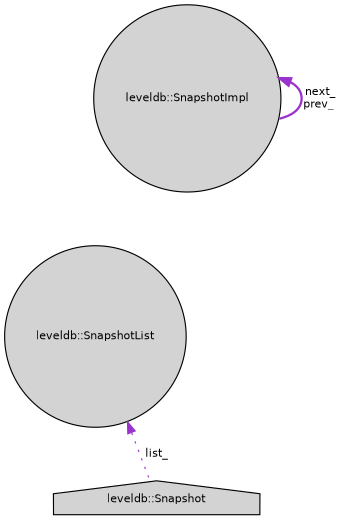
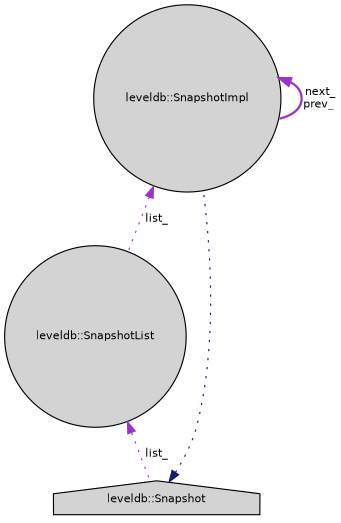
edge "leveldb::SnapshotList" -> "leveldb::SnapshotImpl": added, label "list_"
edge "leveldb::SnapshotImpl" -> "leveldb::Snapshot": added
